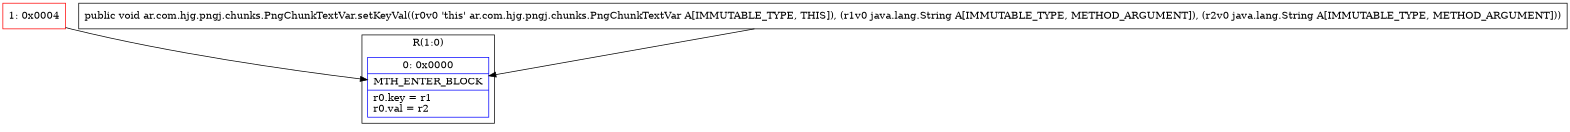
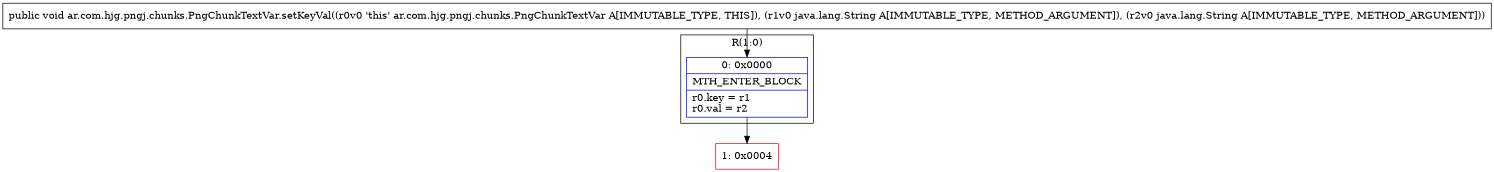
edge "1: 0x0004" -> "0: 0x0000": reversed
